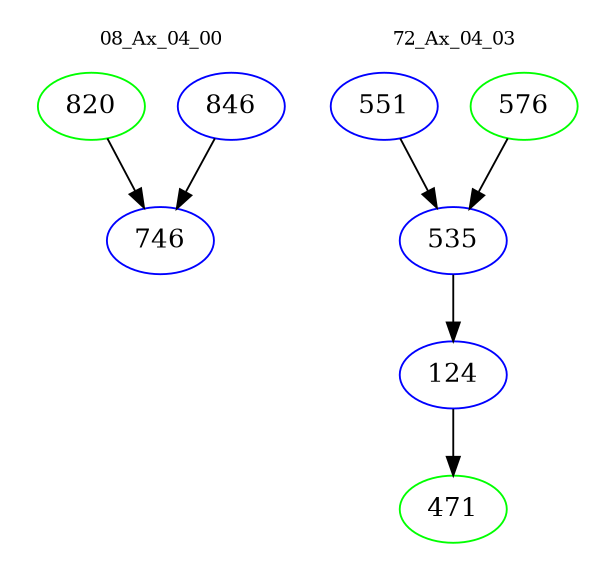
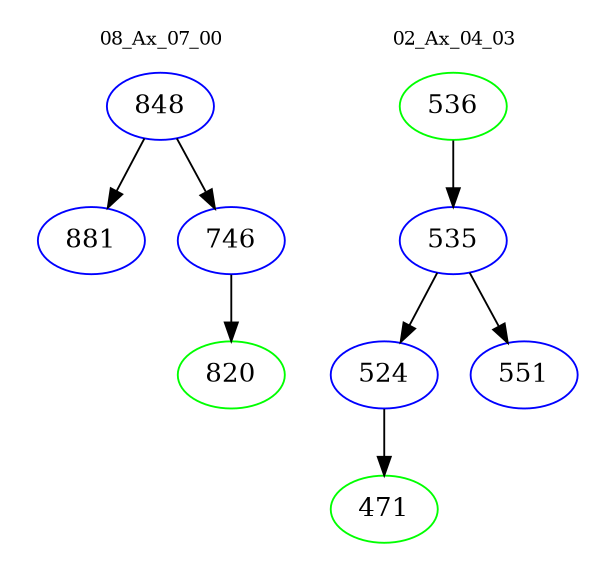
cluster "08_Ax_04_00": label "08_Ax_04_00" -> "08_Ax_07_00"
cluster "72_Ax_04_03": label "72_Ax_04_03" -> "02_Ax_04_03"
node "846": label "846" -> "848"
node "576": label "576" -> "536"
edge "820" -> "746": reversed
edge "551" -> "535": reversed
node "881": added
node "124": label "124" -> "524"
